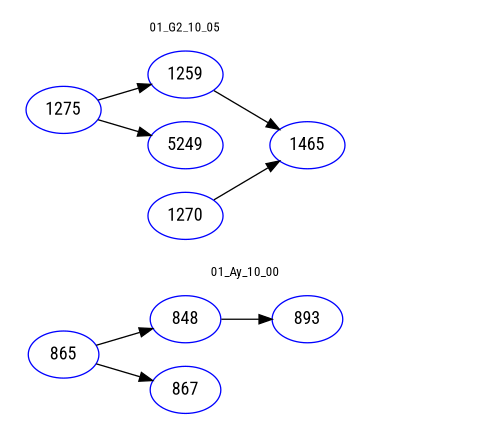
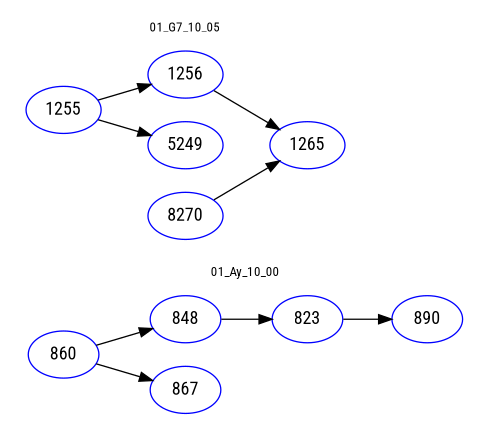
cluster "01_G2_10_05": label "01_G2_10_05" -> "01_G7_10_05"
node "1259": label "1259" -> "1256"
node "1275": label "1275" -> "1255"
node "1465": label "1465" -> "1265"
node "1270": label "1270" -> "8270"
node "893": label "893" -> "823"
node "890": added
node "865": label "865" -> "860"
